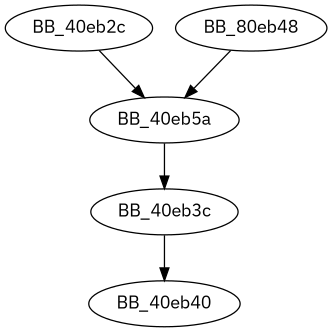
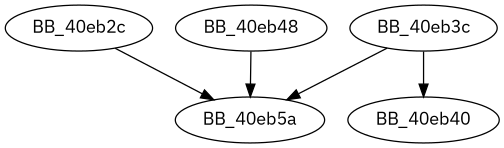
node "BB_80eb48": label "BB_80eb48" -> "BB_40eb48"
edge "BB_40eb5a" -> "BB_40eb3c": reversed
